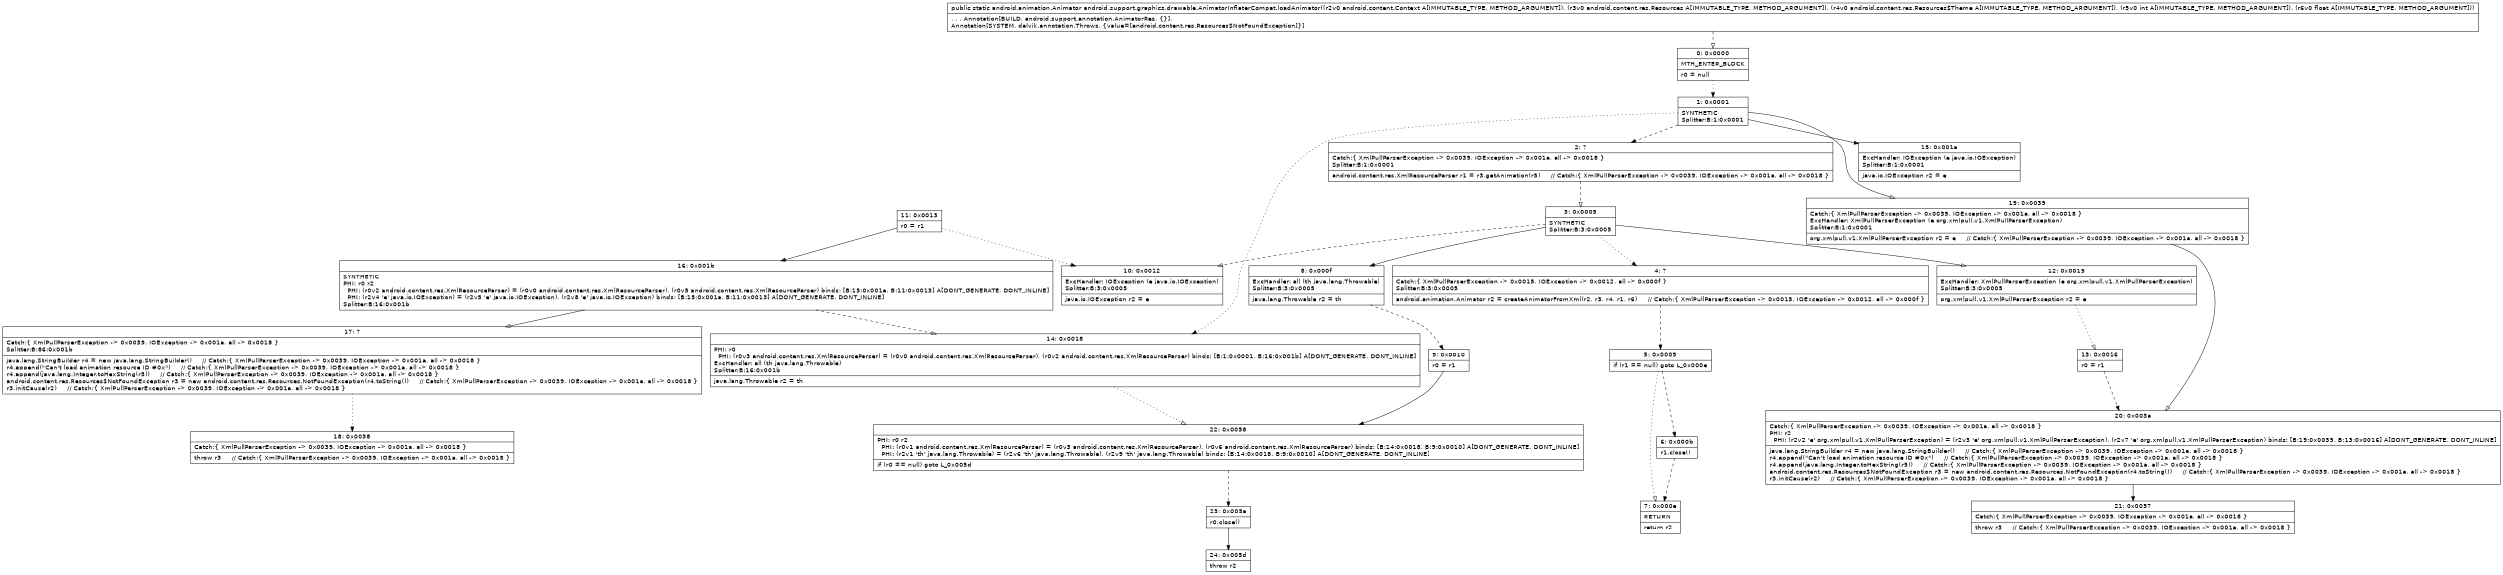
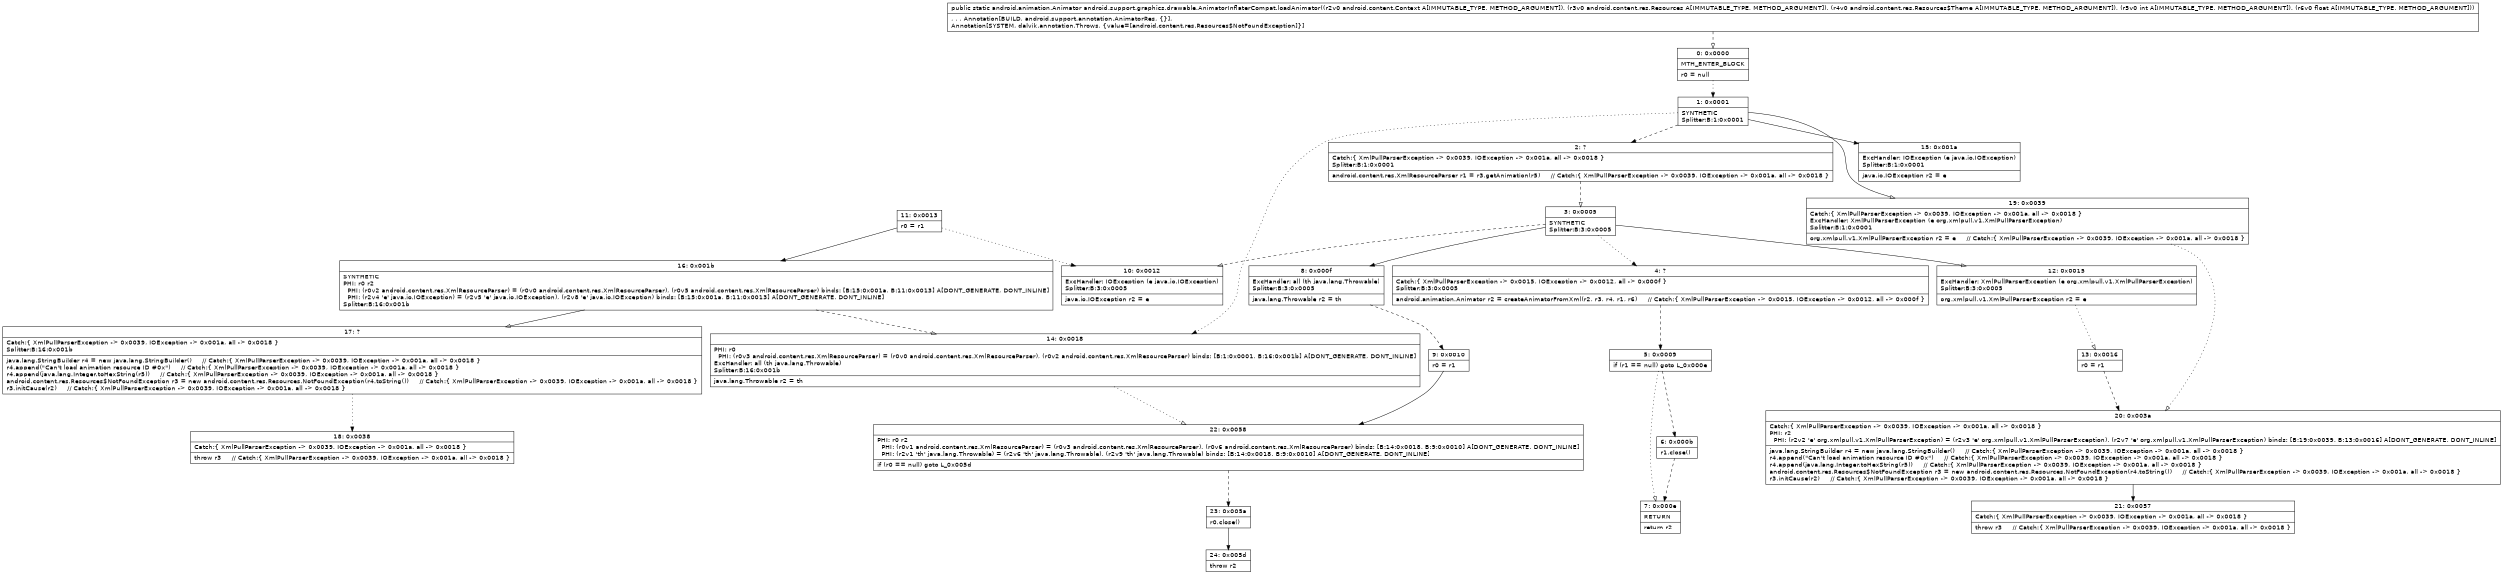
edge "19: 0x0039" -> "20: 0x003a": style solid -> dotted
node "17: ?": text "Splitter:B:86:0x001b" -> "Splitter:B:16:0x001b"
